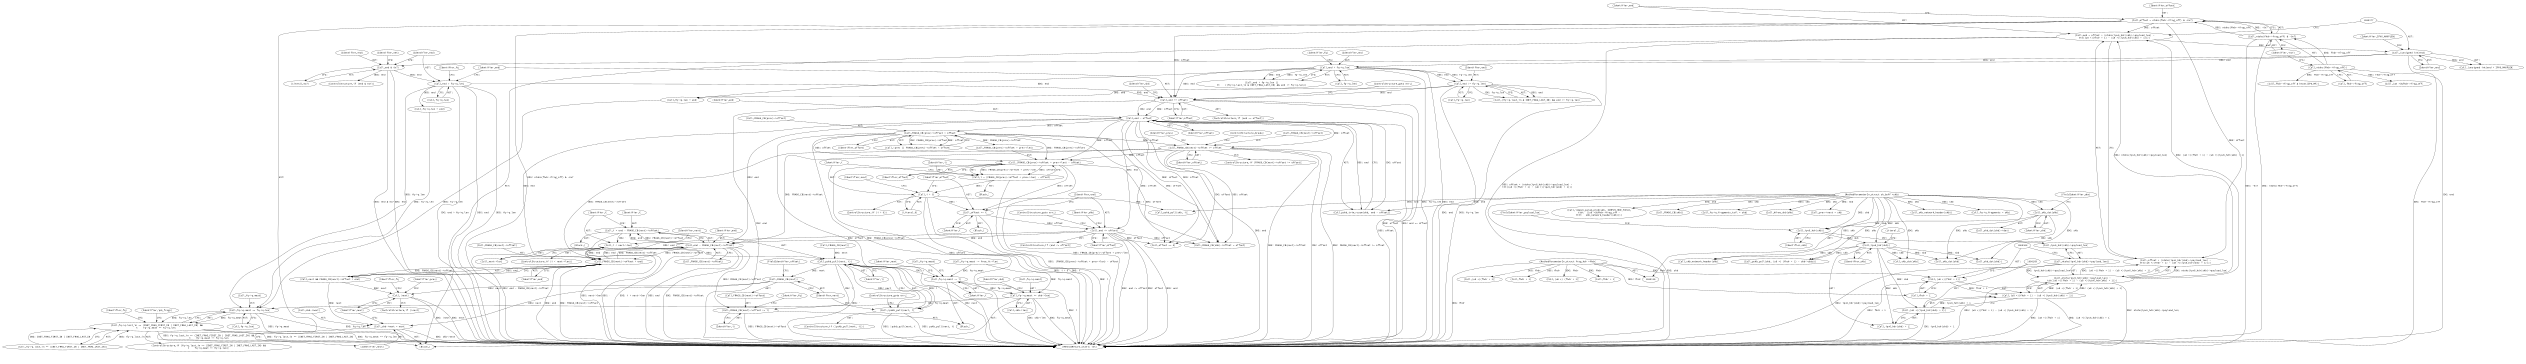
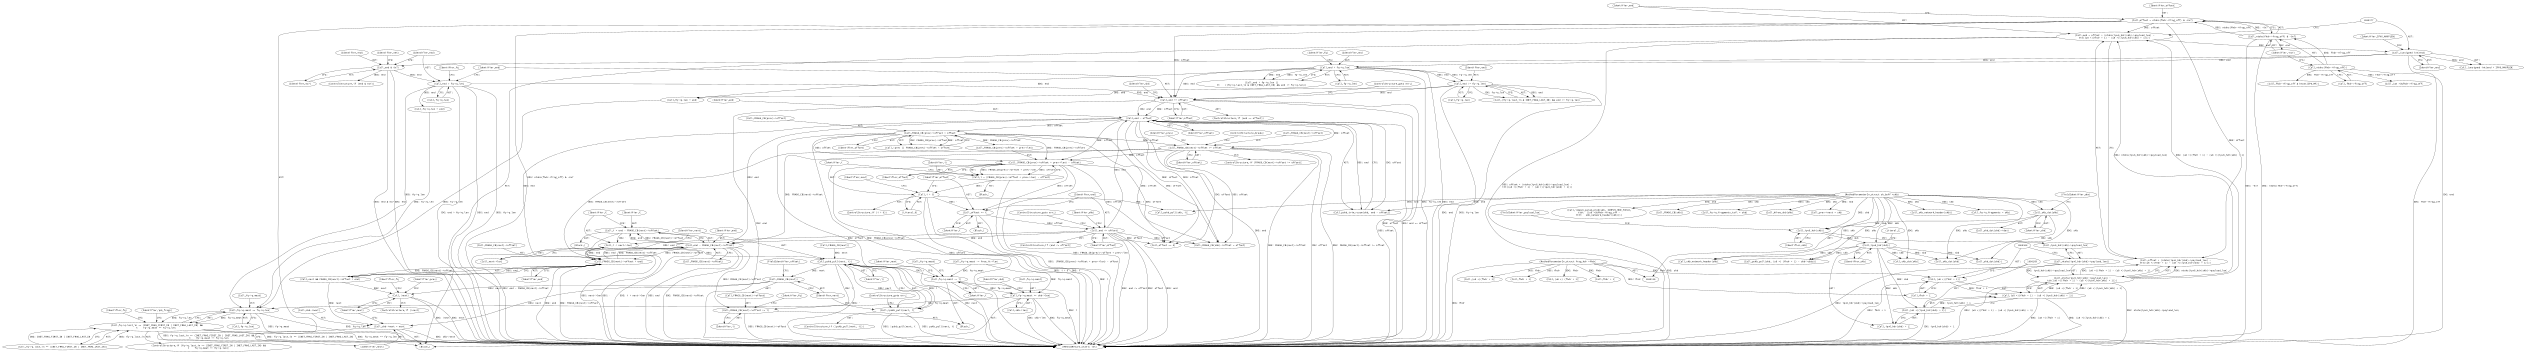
edge "(Call,ntohs(fhdr->frag_off) & ~0x7)" -> "(Identifier,~0x7)": label "CFG: " -> "DDG: end"
node "(Literal,0x7)": label "(Literal,0x7)" -> "(Identifier,0x7)"
edge "(Call,end - offset)" -> "(Call,end <= offset)": reversed
edge "(Call,(FRAG6_CB(prev)->offset + prev->len) - offset)" -> "(Call,offset == 0)": added, label "DDG: offset"
node "(ControlStructure,if (i < next->len))": removed
